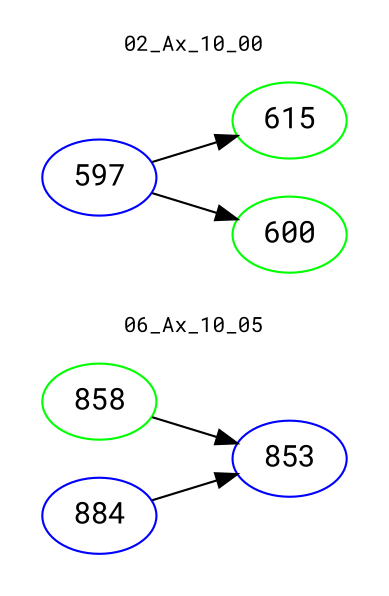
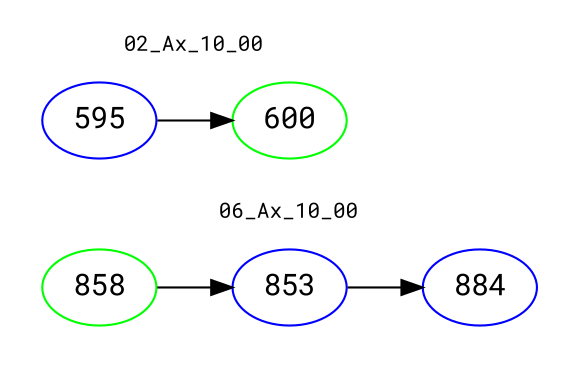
node "615": removed
node "597": label "597" -> "595"
cluster "06_Ax_10_05": label "06_Ax_10_05" -> "06_Ax_10_00"
edge "884" -> "853": reversed
